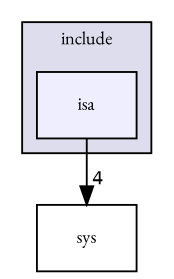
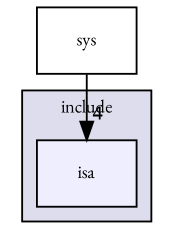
edge "isa" -> "sys": reversed
